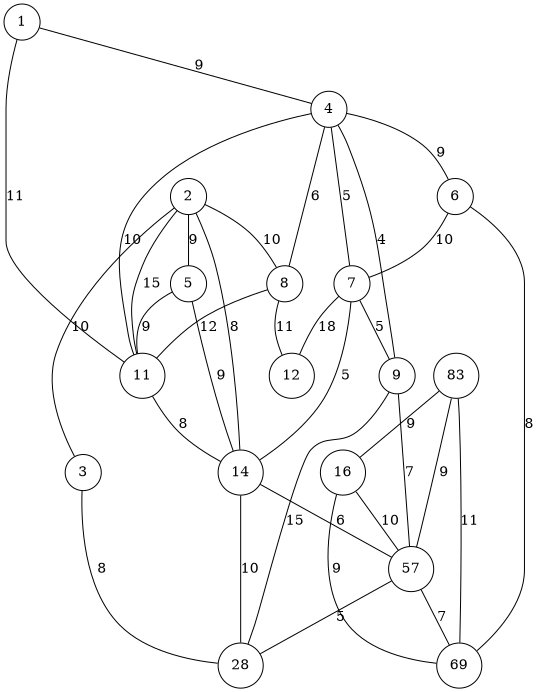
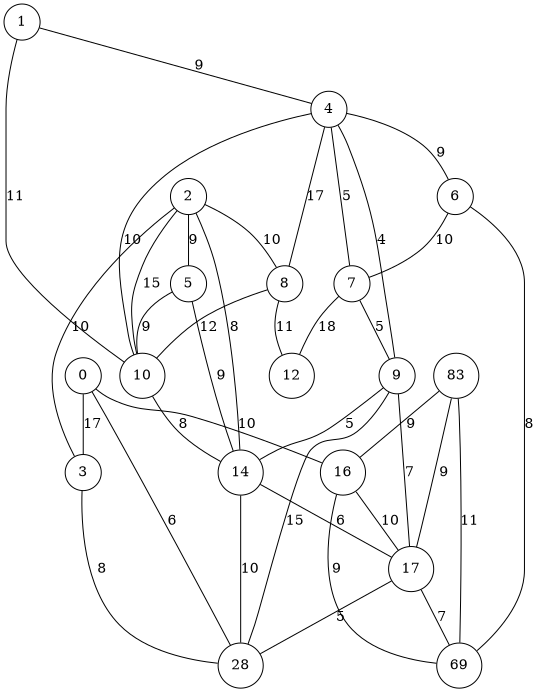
edge "4" -- "8": label "6" -> "17"
node "0": added
node "11": label "11" -> "10"
edge "7" -- "14": now "9" -- "14"
node "57": label "57" -> "17"
